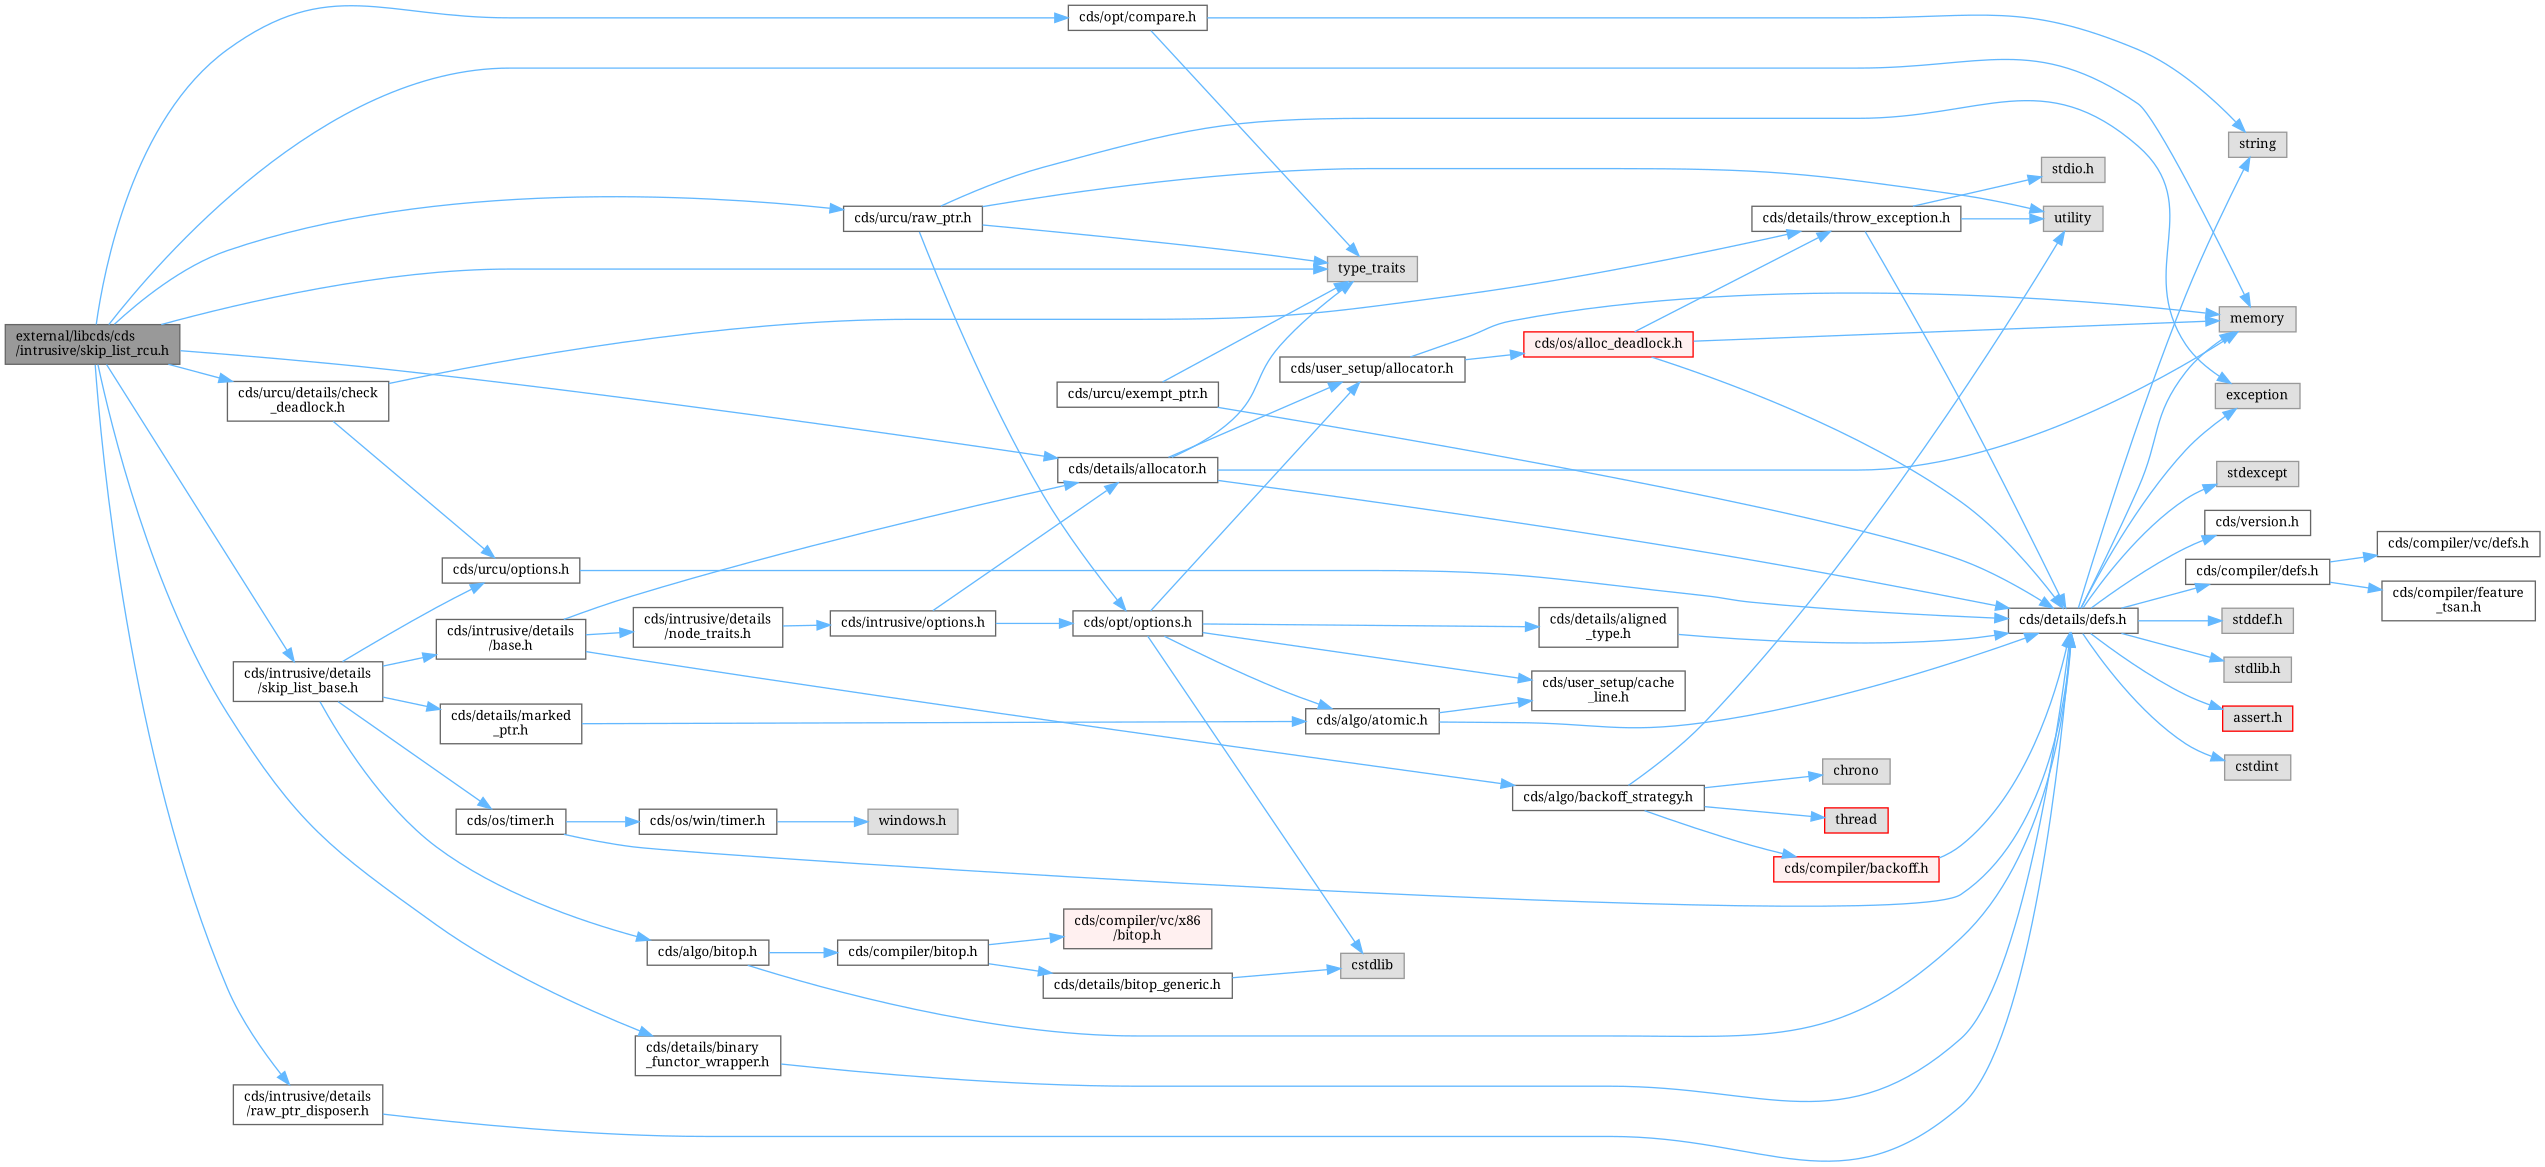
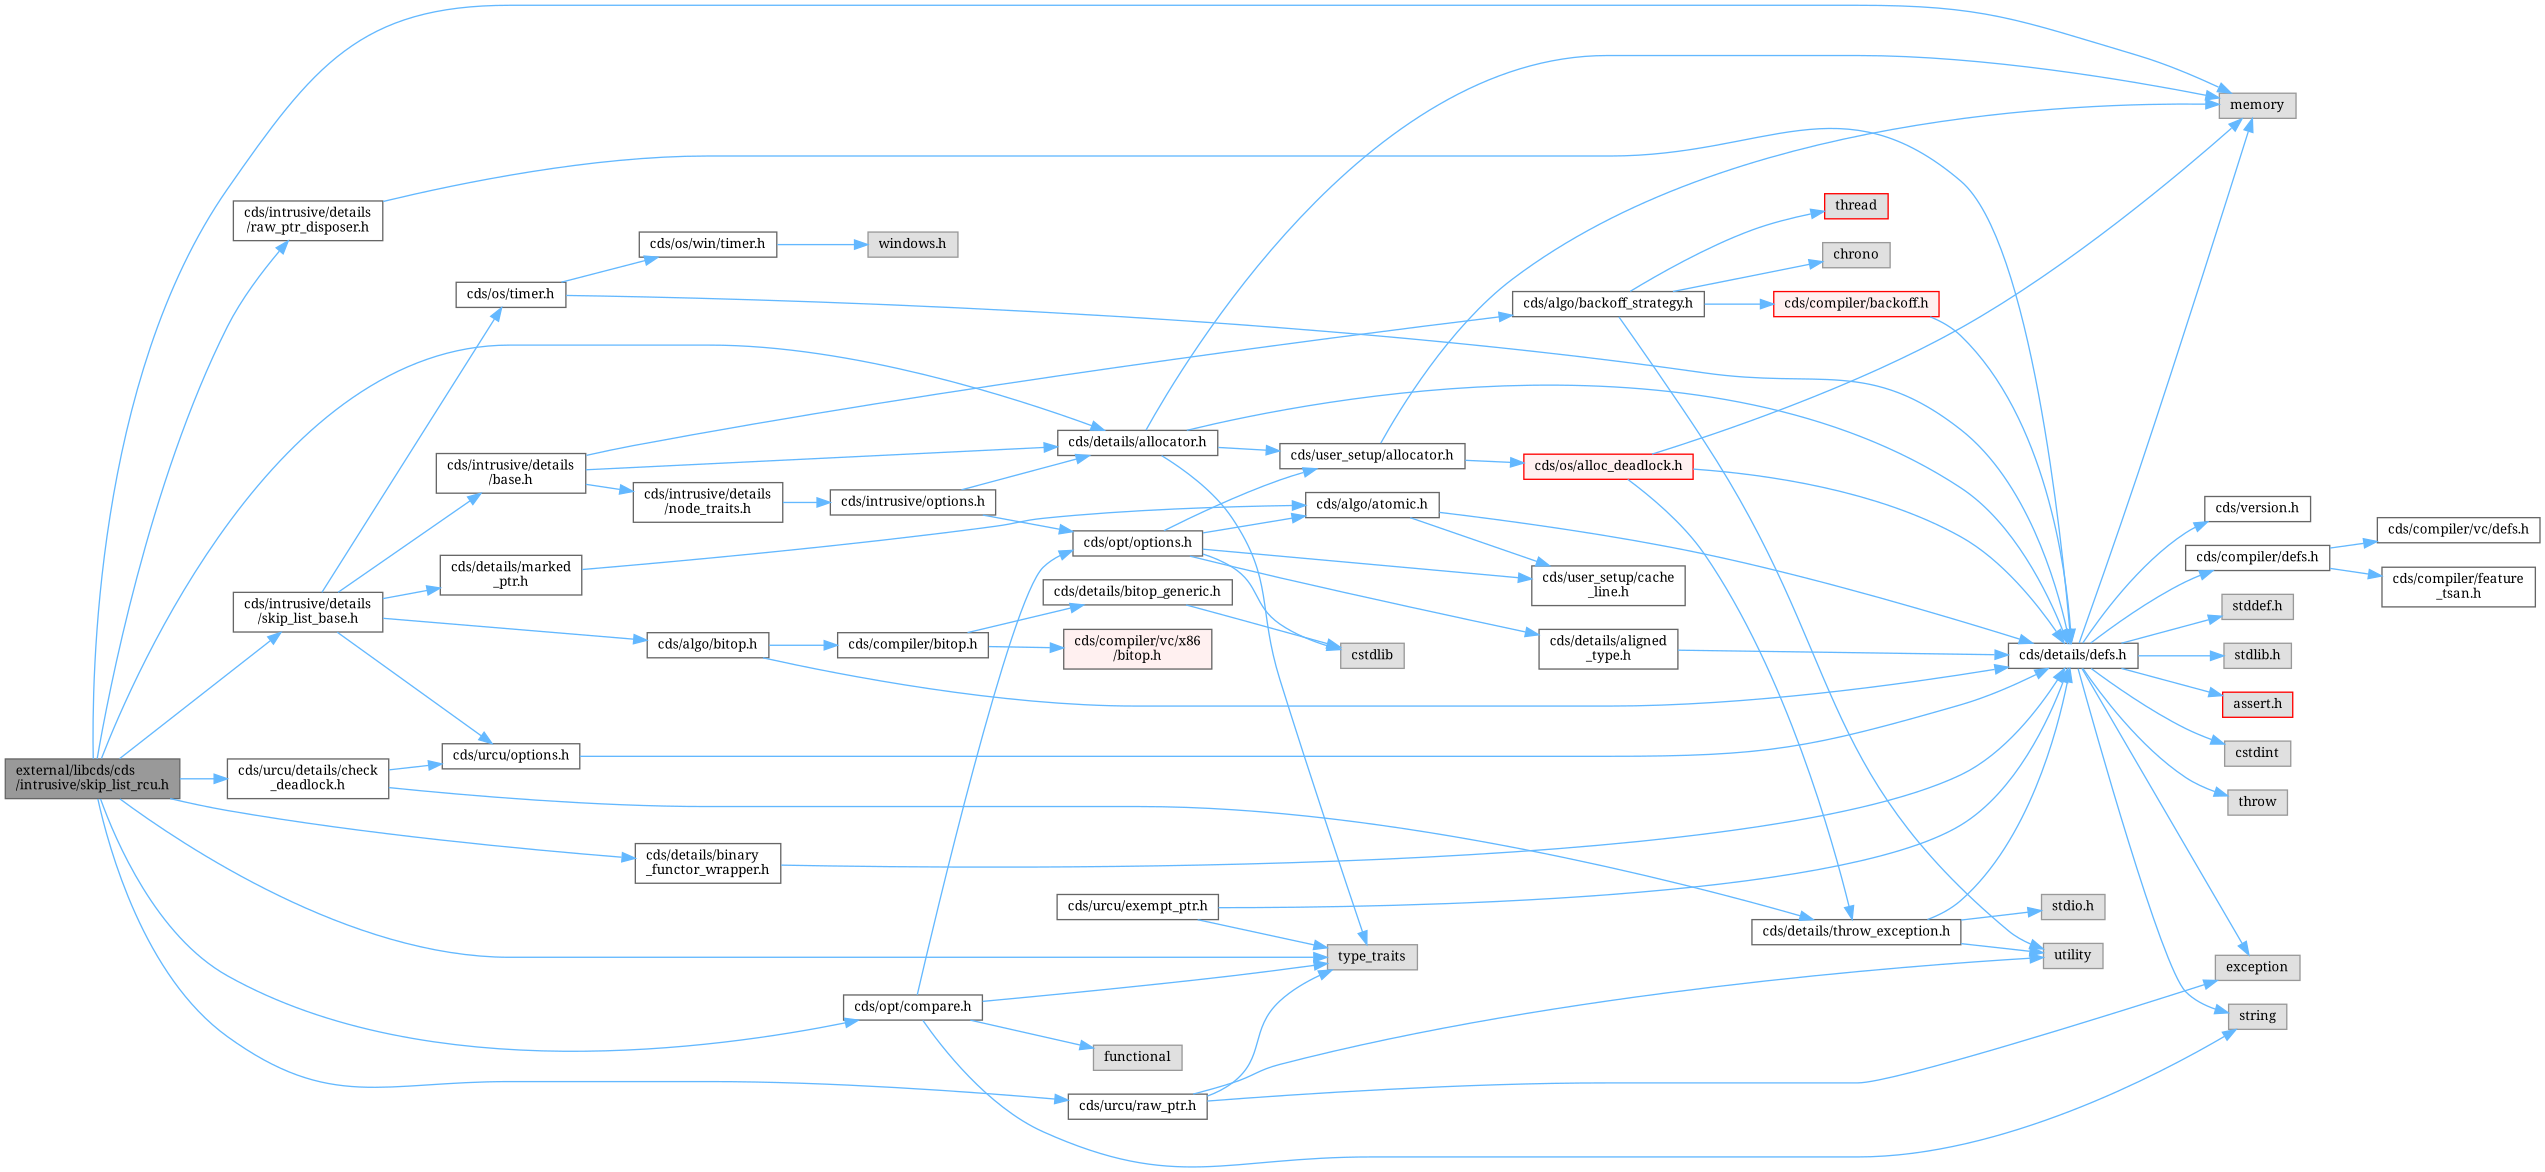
edge "cds/urcu/raw_ptr.h" -> "cds/opt/options.h": now "cds/opt/compare.h" -> "cds/opt/options.h"
node "stdexcept": label "stdexcept" -> "throw"
node "functional": added
